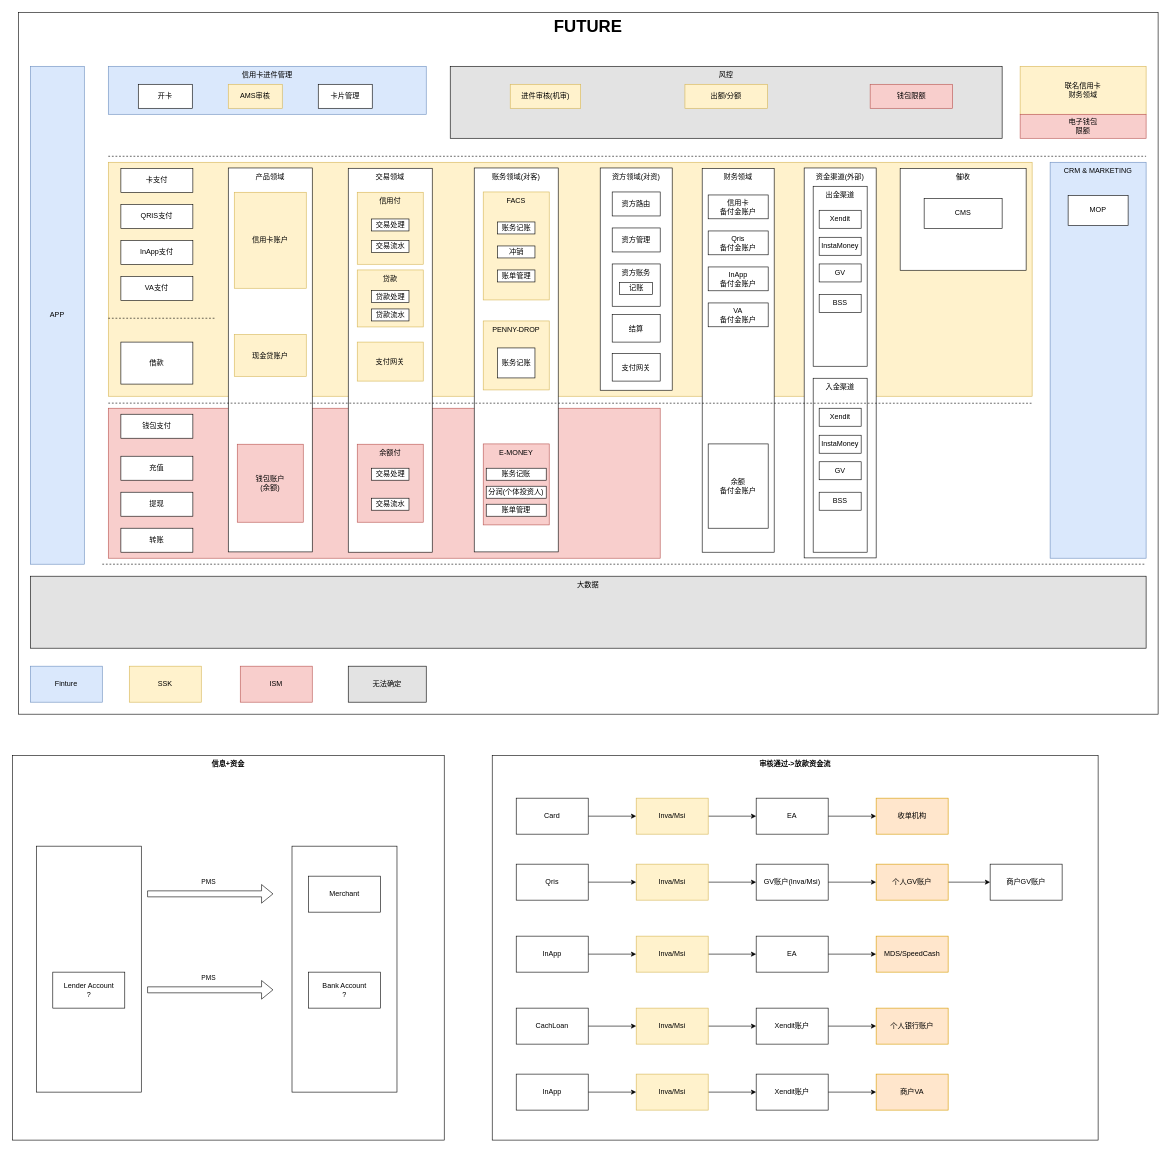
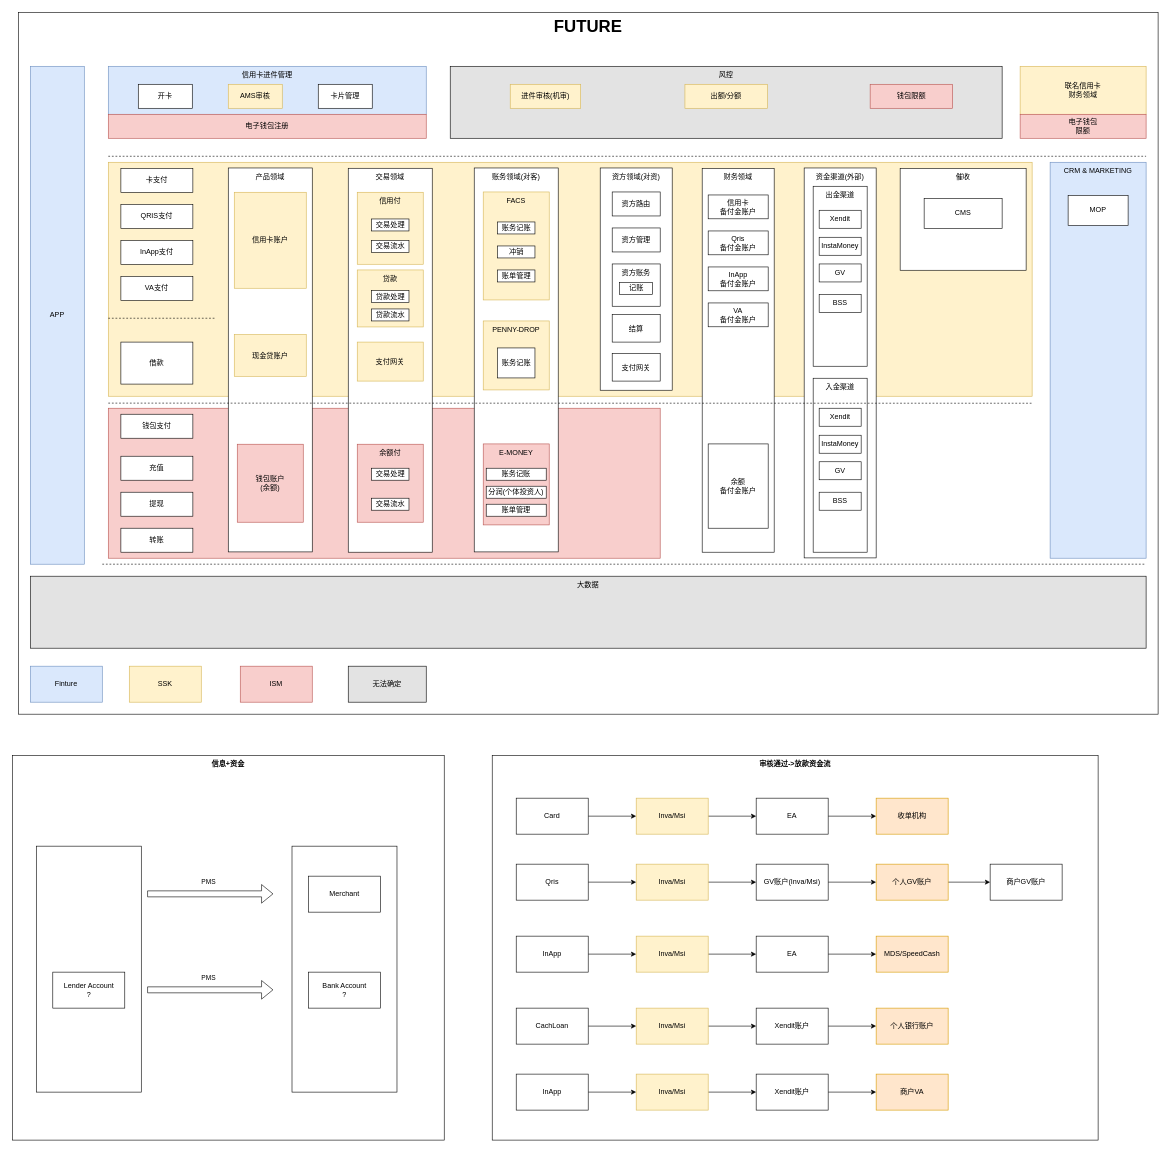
node "电子钱包注册": added
